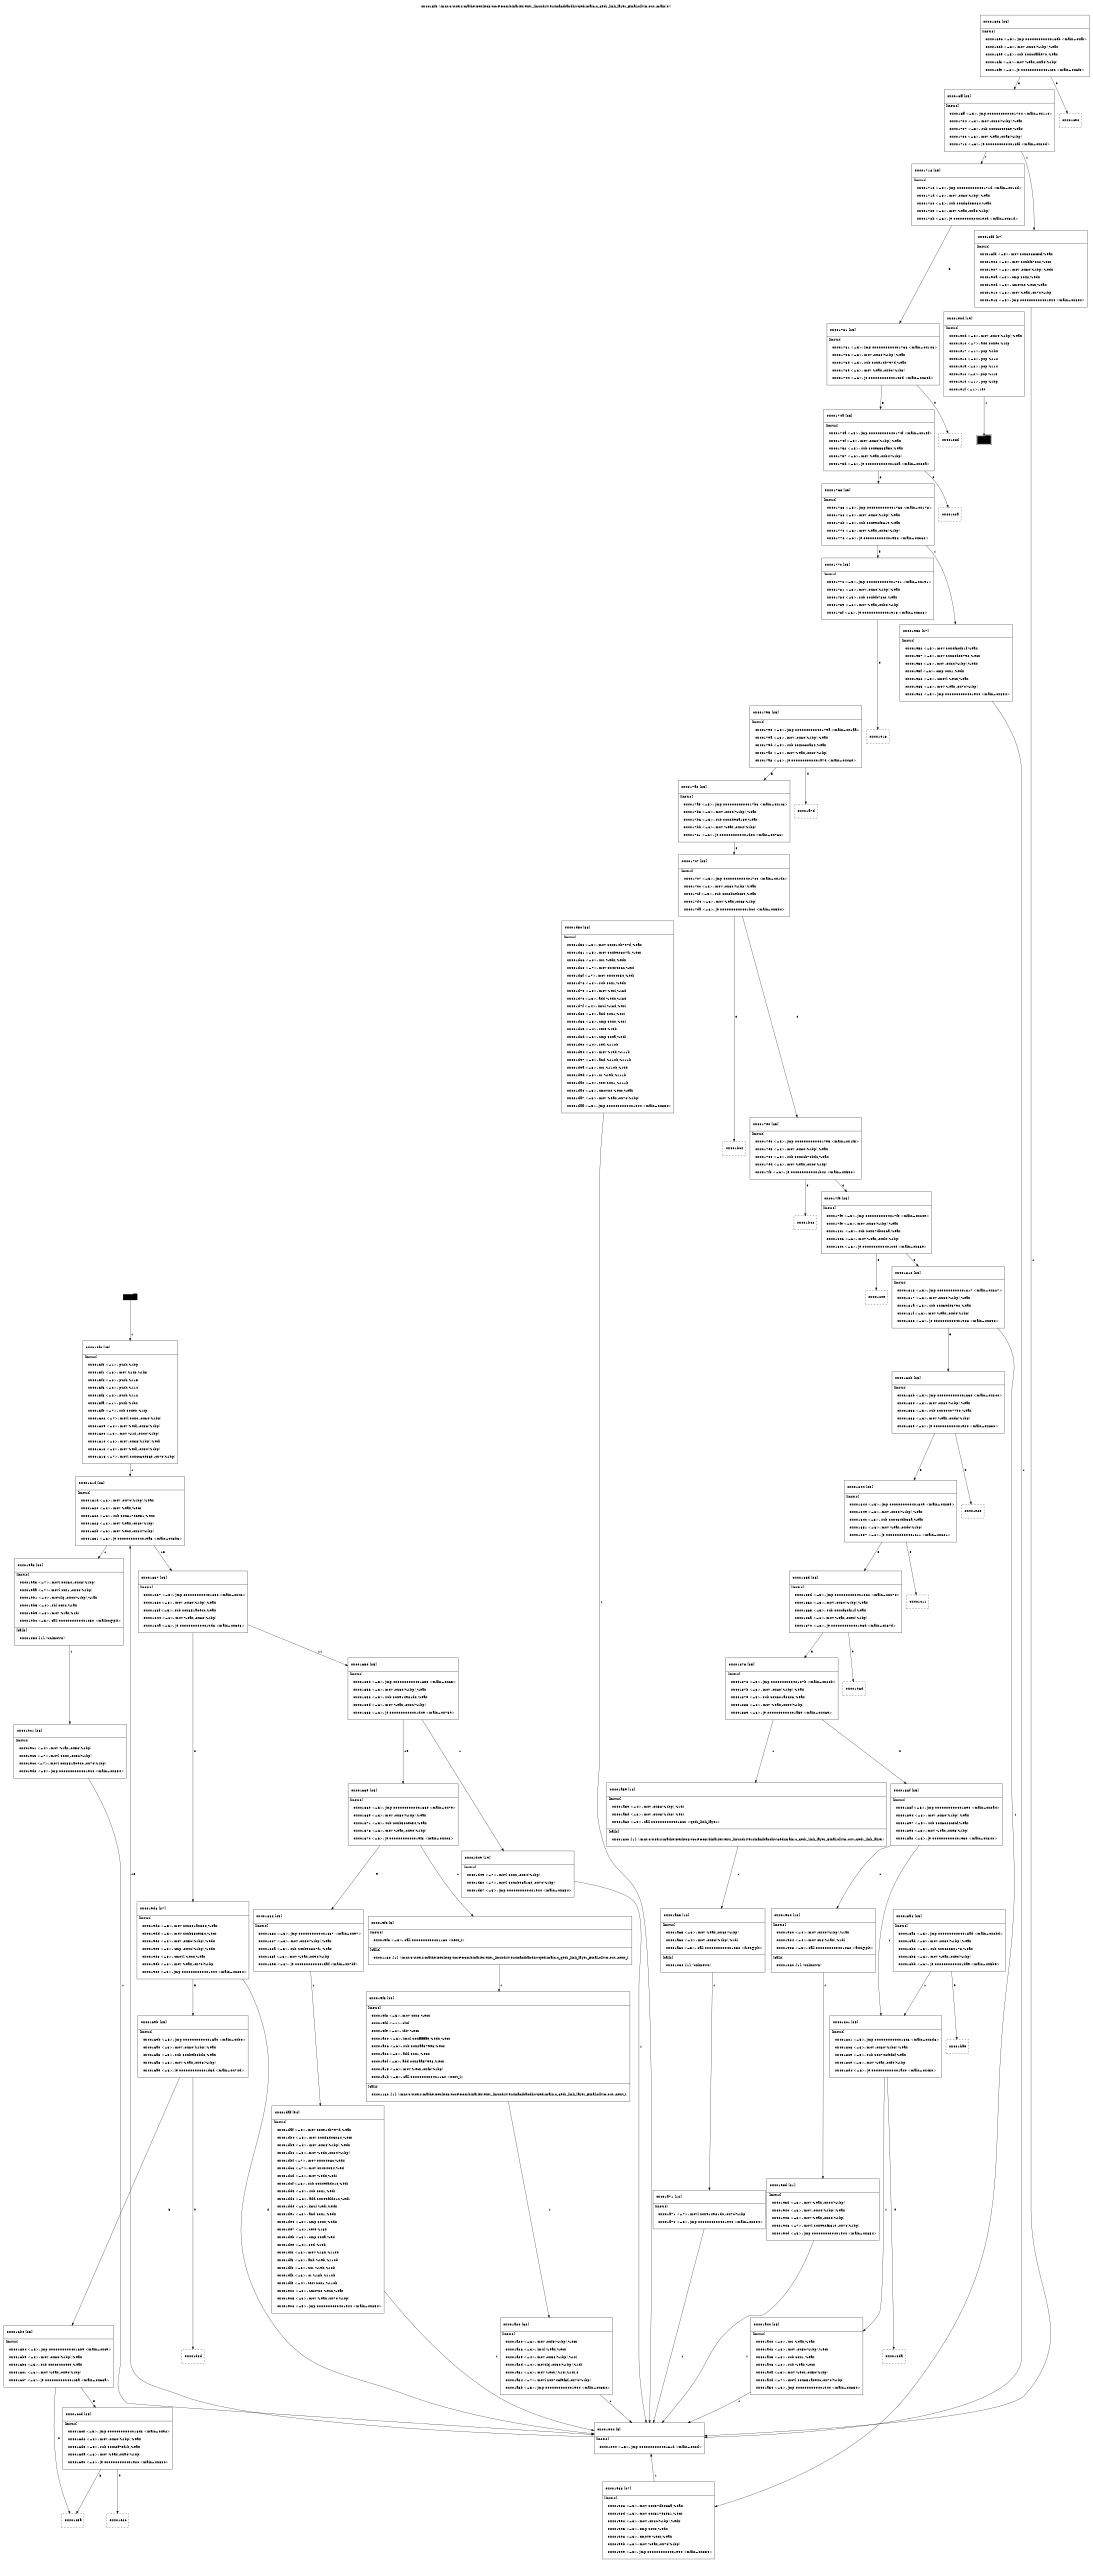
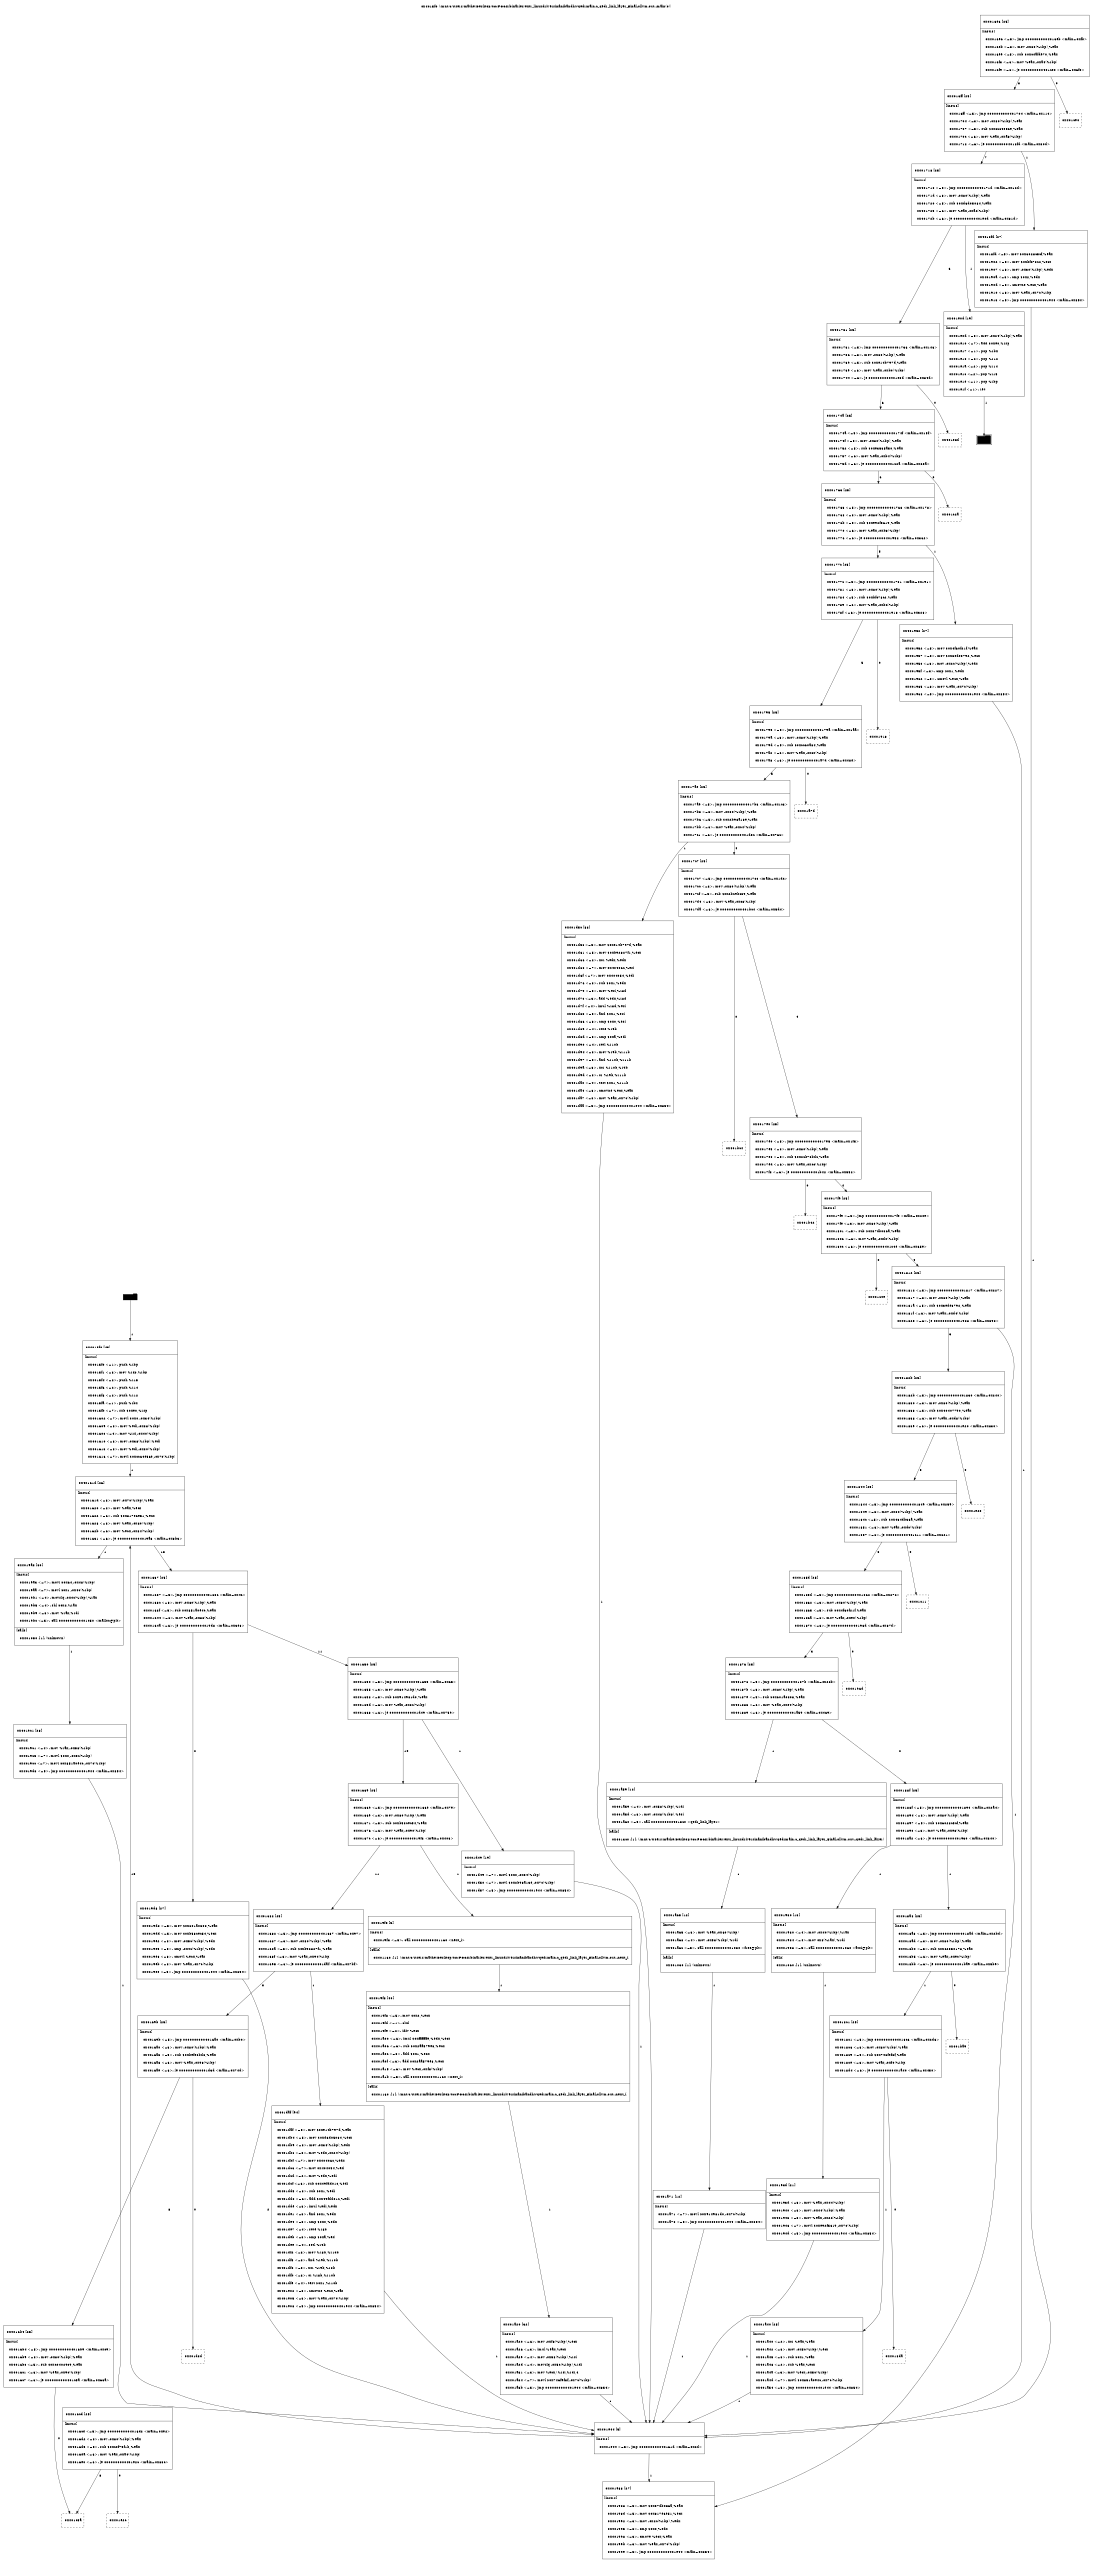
edge "0x401718 [25]" -> "0x401e0d [19]": added, label "1"
edge "0x40177c [25]" -> "0x401795 [25]": added, label "5"
edge "0x4017ae [25]" -> "0x401d5c [83]": added, label "1"
edge "0x401669 [25]" -> "0x401682 [25]": label " 9" -> " 11"
edge "0x40188f [25]" -> "0x4018c1 [25]": now "0x40188f [25]" -> "0x4018a8 [25]"
edge "0x4019d8 [27]" -> "0x40169b [25]": now "0x401682 [25]" -> "0x40169b [25]"
edge "0x4016b4 [25]" -> "0x4016cd [25]": removed, label "8"
edge "0x401988 [27]" -> "0x401e44 [5]": reversed
